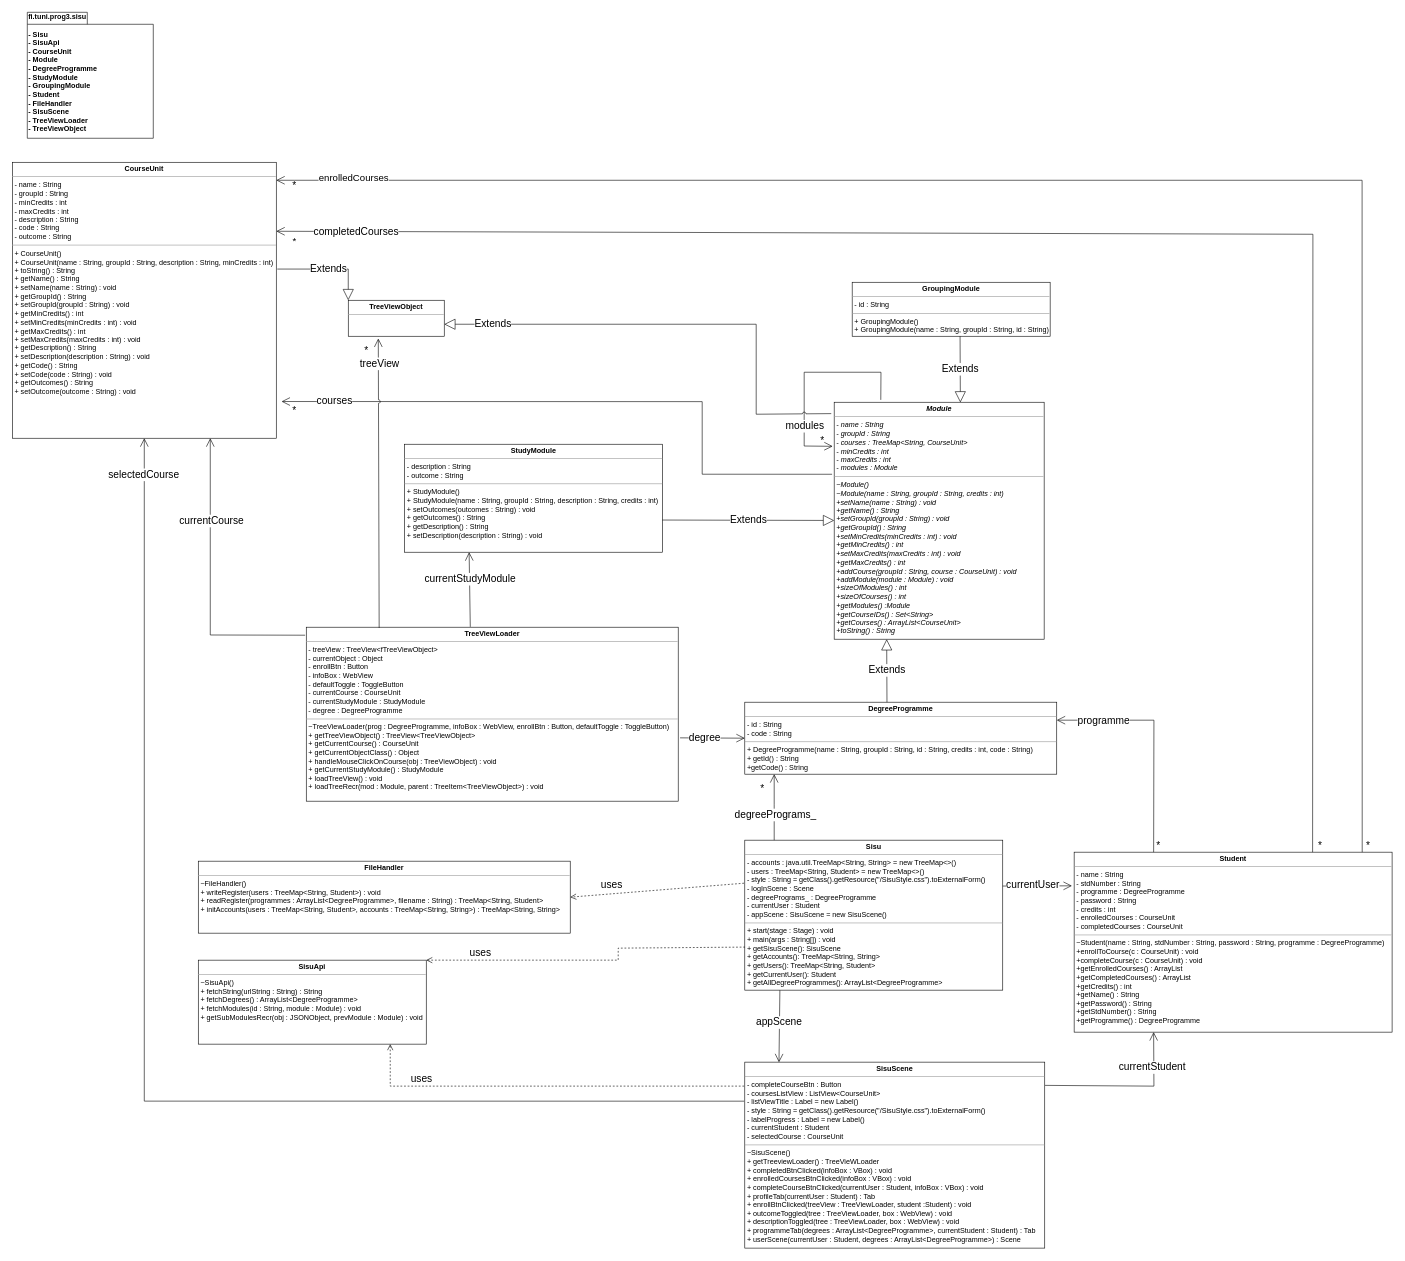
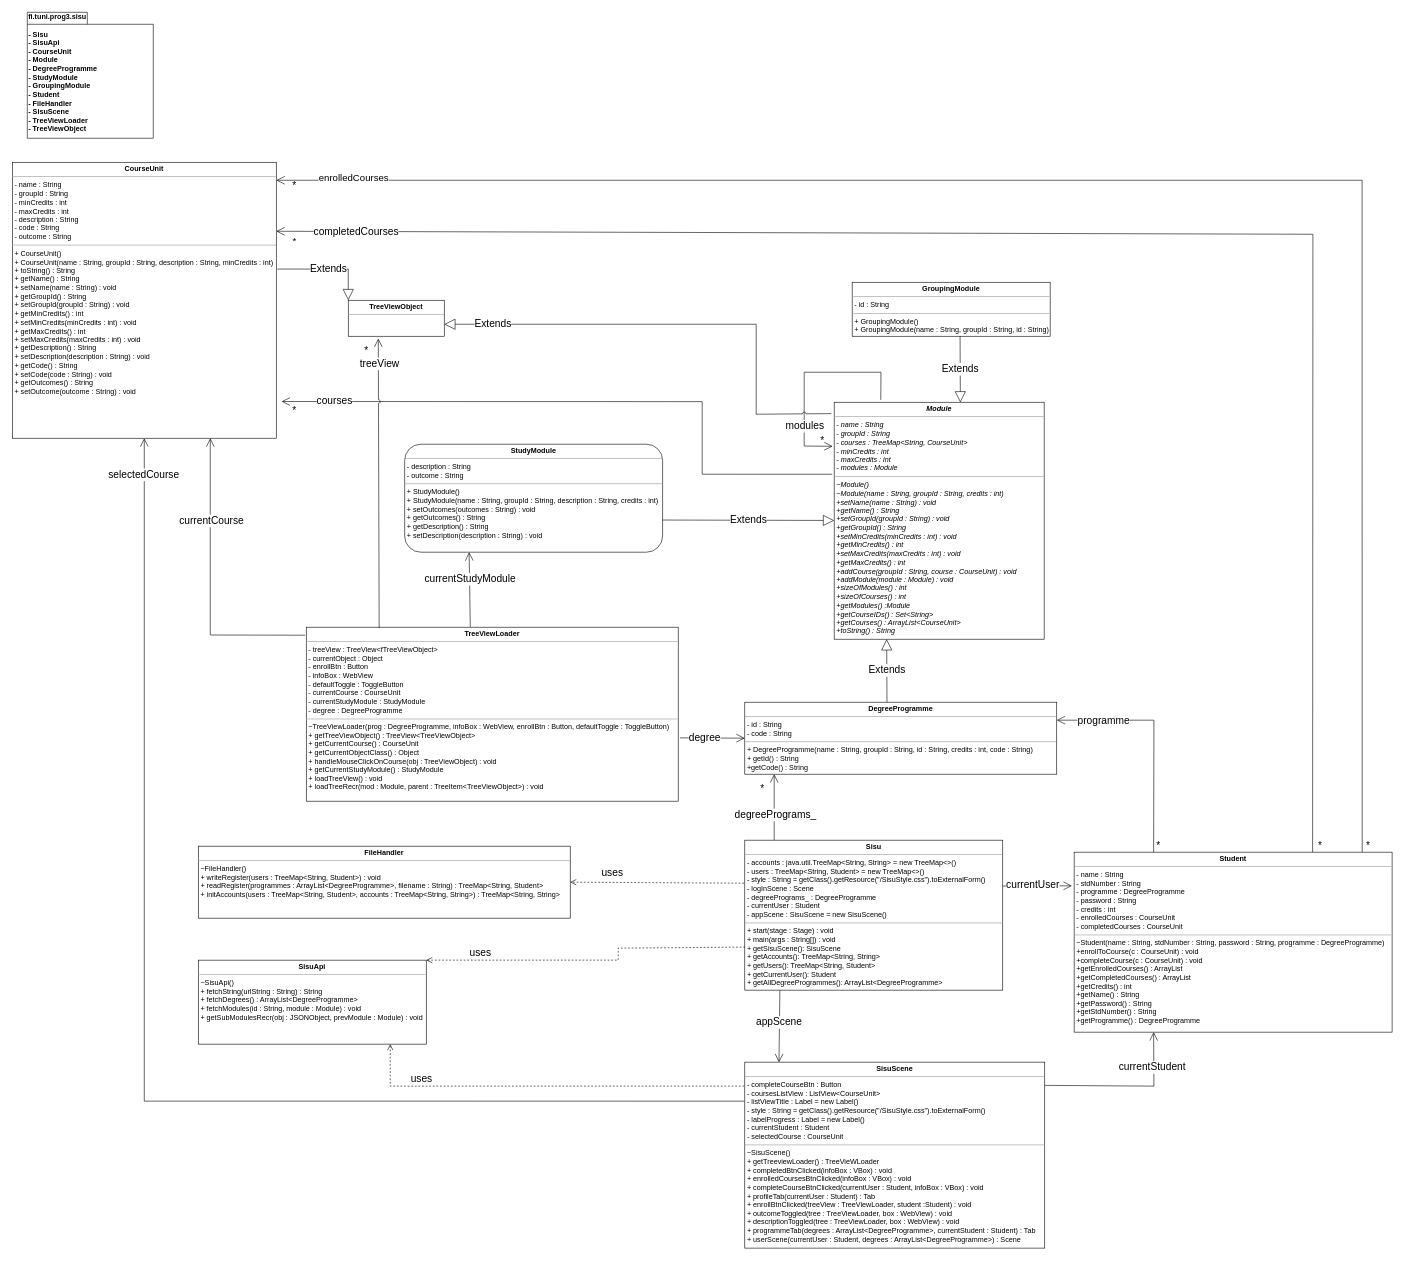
node "StudyModule - description : String - outcome : String + StudyModule() + StudyModule(name : String, groupId : String, description : String, credits : int) + setOutcomes(outcomes : String) : void + getOutcomes() : String + getDescription() : String + setDescription(description : String) : void": shape rectangle -> rounded rectangle
node "FileHandler ~FileHandler() + writeRegister(users : TreeMap<String, Student>) : void + readRegister(programmes : ArrayList<DegreeProgramme>, filename : String) : TreeMap<String, Student> + initAccounts(users : TreeMap<String, Student>, accounts : TreeMap<String, String>) : TreeMap<String, String>": moved (384, 897) -> (384, 882)
